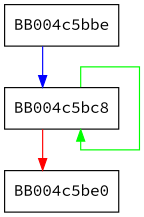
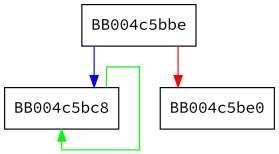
edge "BB004c5bc8" -> "BB004c5be0": now "BB004c5bbe" -> "BB004c5be0"
